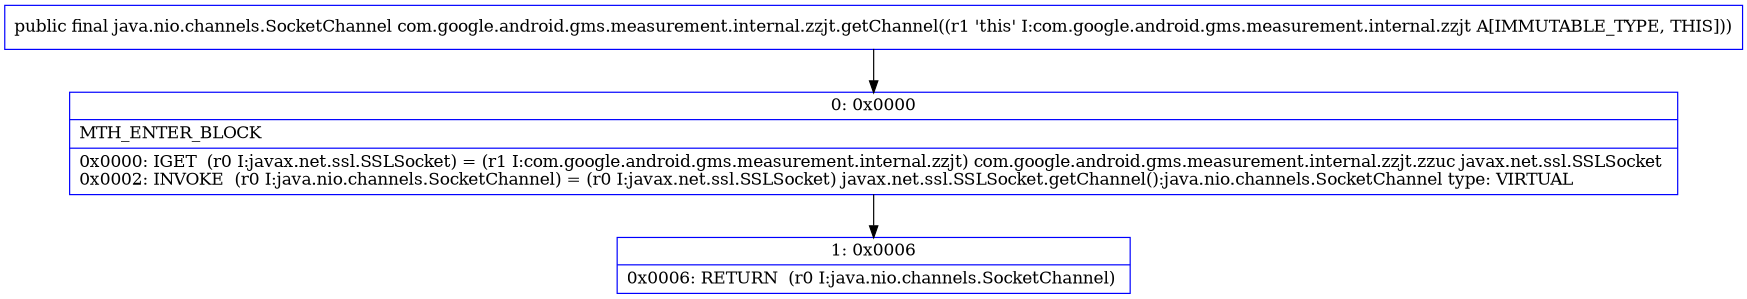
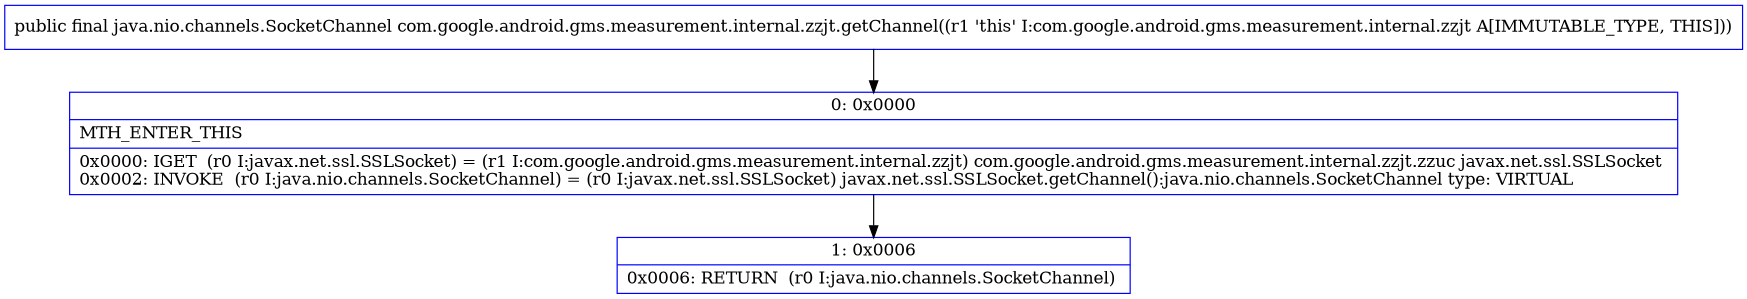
node "0: 0x0000": text "MTH_ENTER_BLOCK" -> "MTH_ENTER_THIS"
